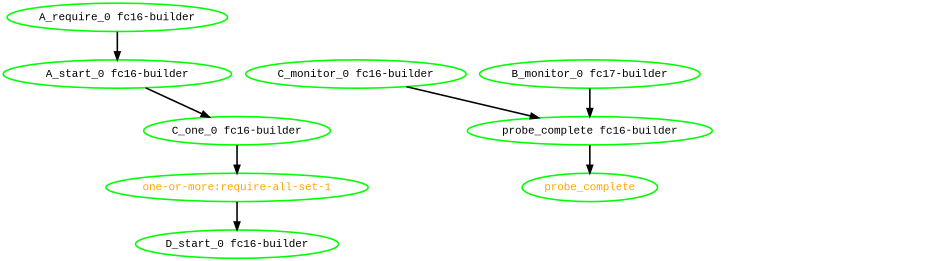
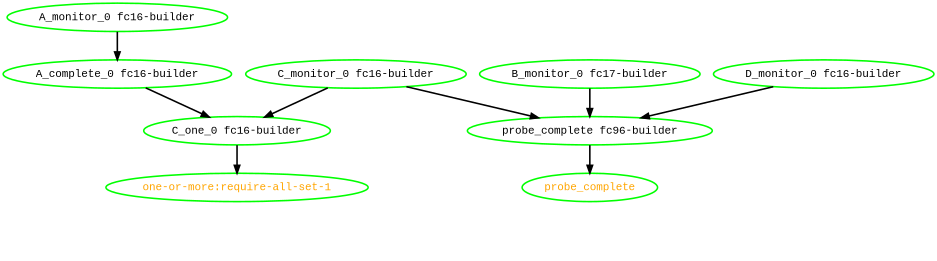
node "A_require_0 fc16-builder": label "A_require_0 fc16-builder" -> "A_monitor_0 fc16-builder"
node "A_start_0 fc16-builder": label "A_start_0 fc16-builder" -> "A_complete_0 fc16-builder"
node "D_monitor_0 fc16-builder": added
edge "C_monitor_0 fc16-builder" -> "C_one_0 fc16-builder": added
node "probe_complete fc16-builder": label "probe_complete fc16-builder" -> "probe_complete fc96-builder"
node "D_start_0 fc16-builder": removed
